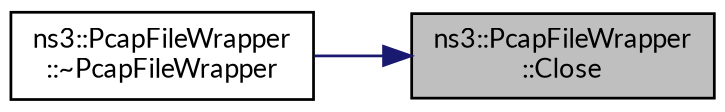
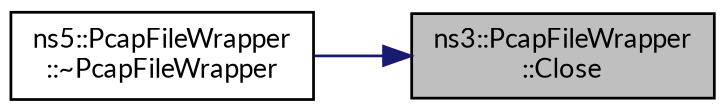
node "ns3::PcapFileWrapper ::~PcapFileWrapper": label "ns3::PcapFileWrapper ::~PcapFileWrapper" -> "ns5::PcapFileWrapper ::~PcapFileWrapper"
